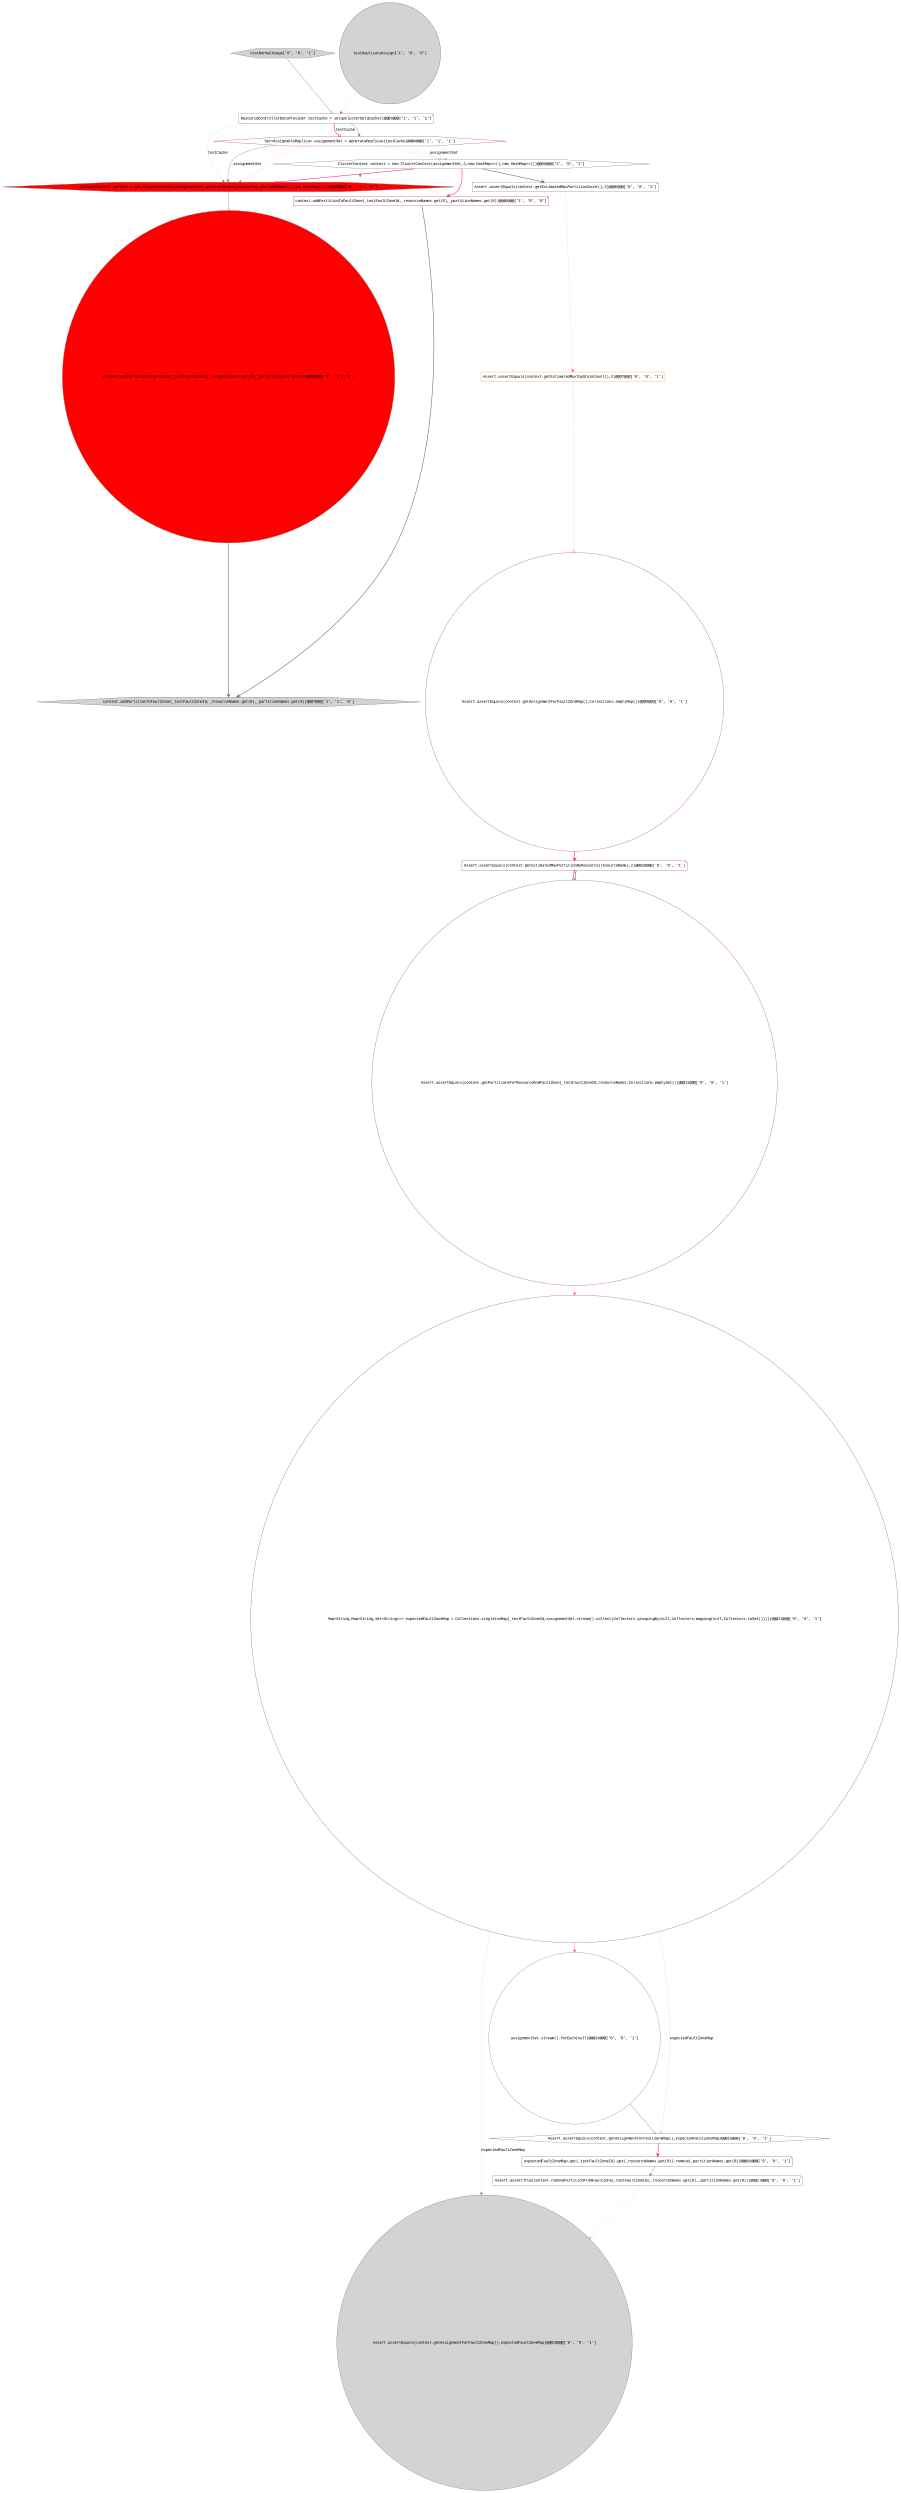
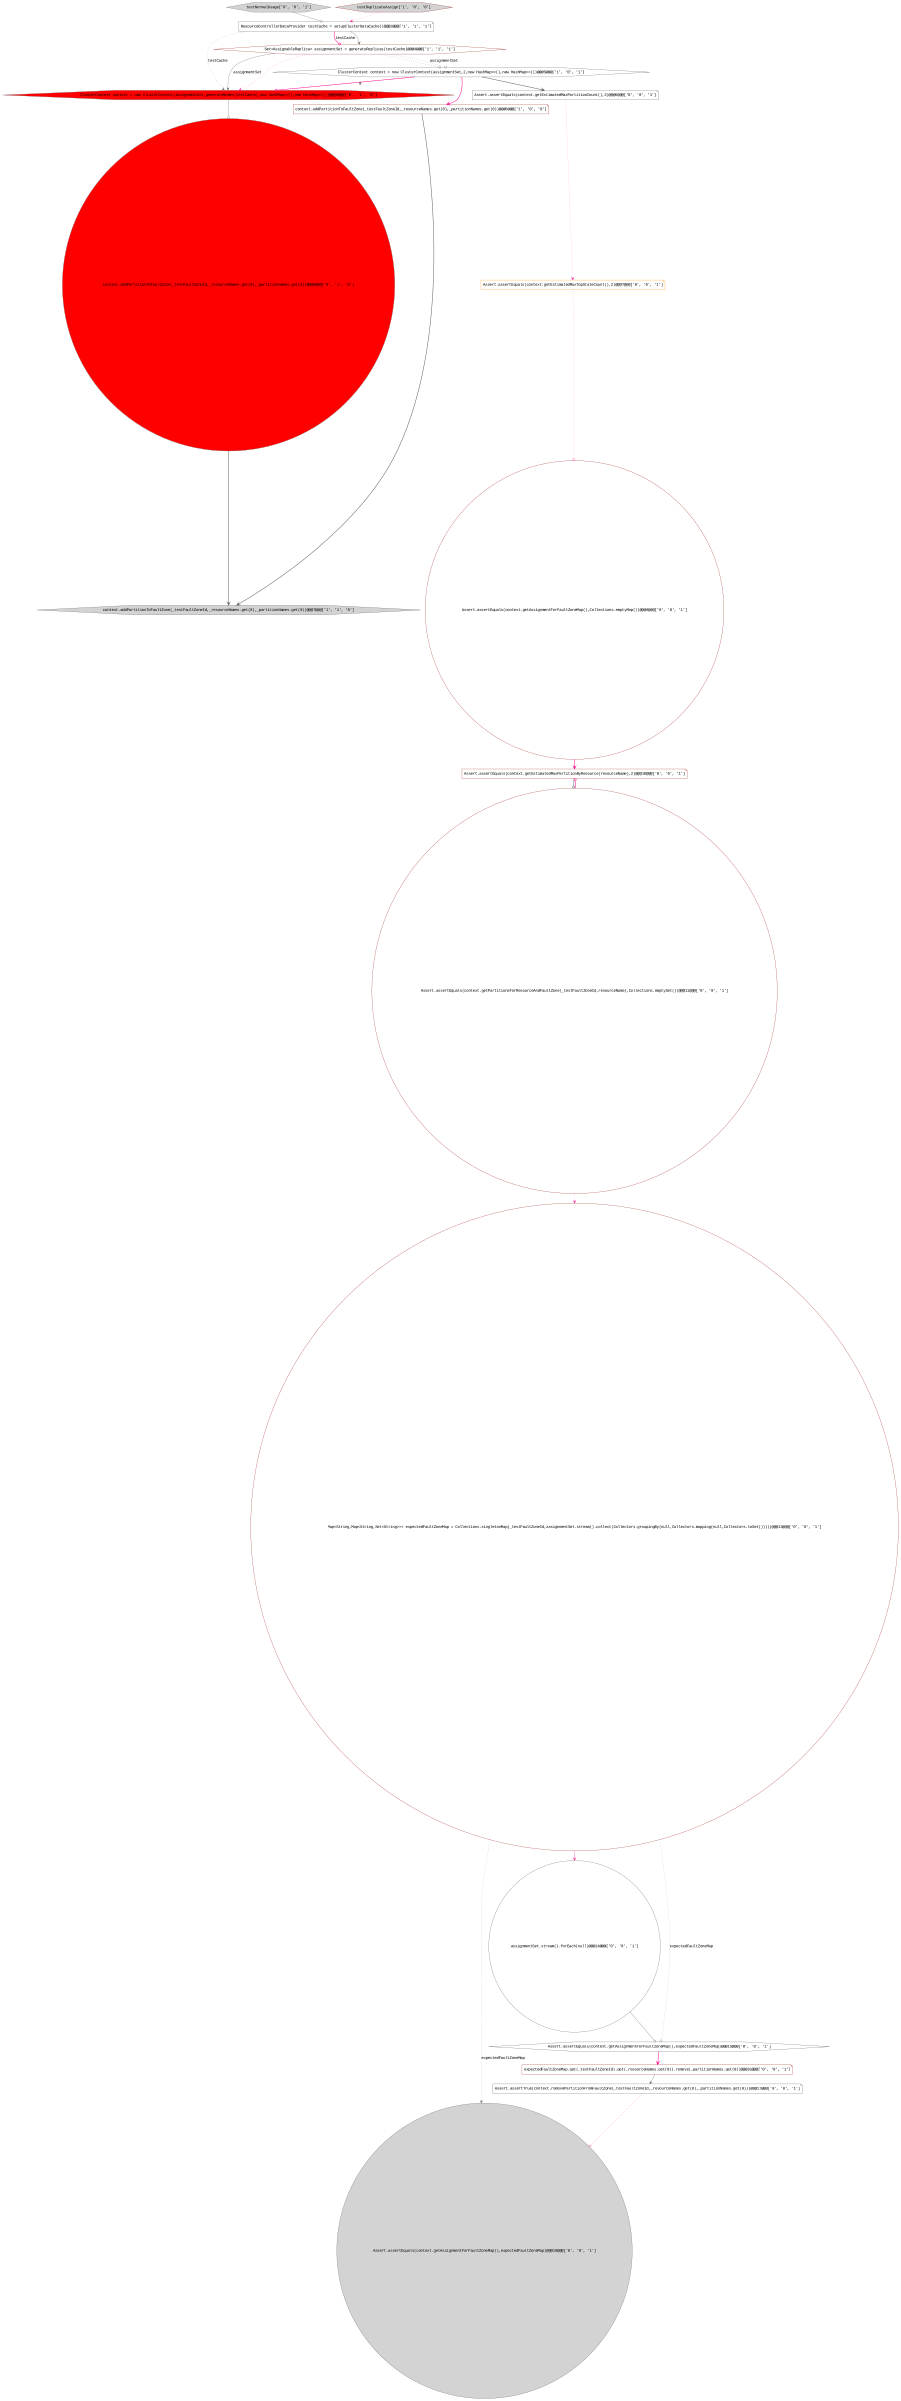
node "testDuplicateAssign['1', '0', '0']": shape circle -> hexagon
